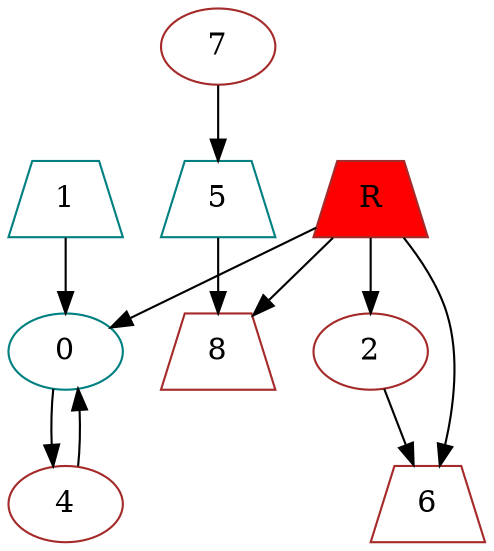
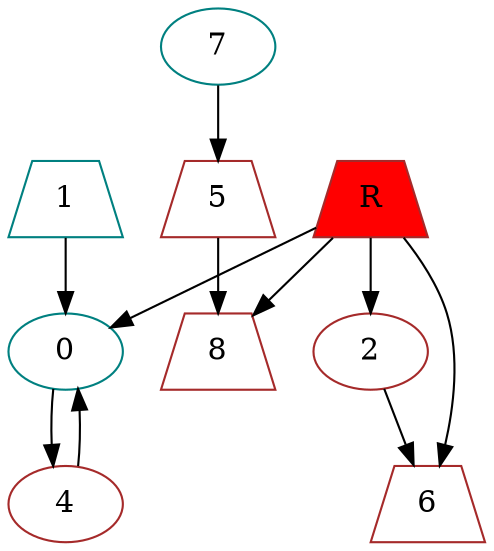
node "7": color brown -> teal
node "5": color teal -> brown
